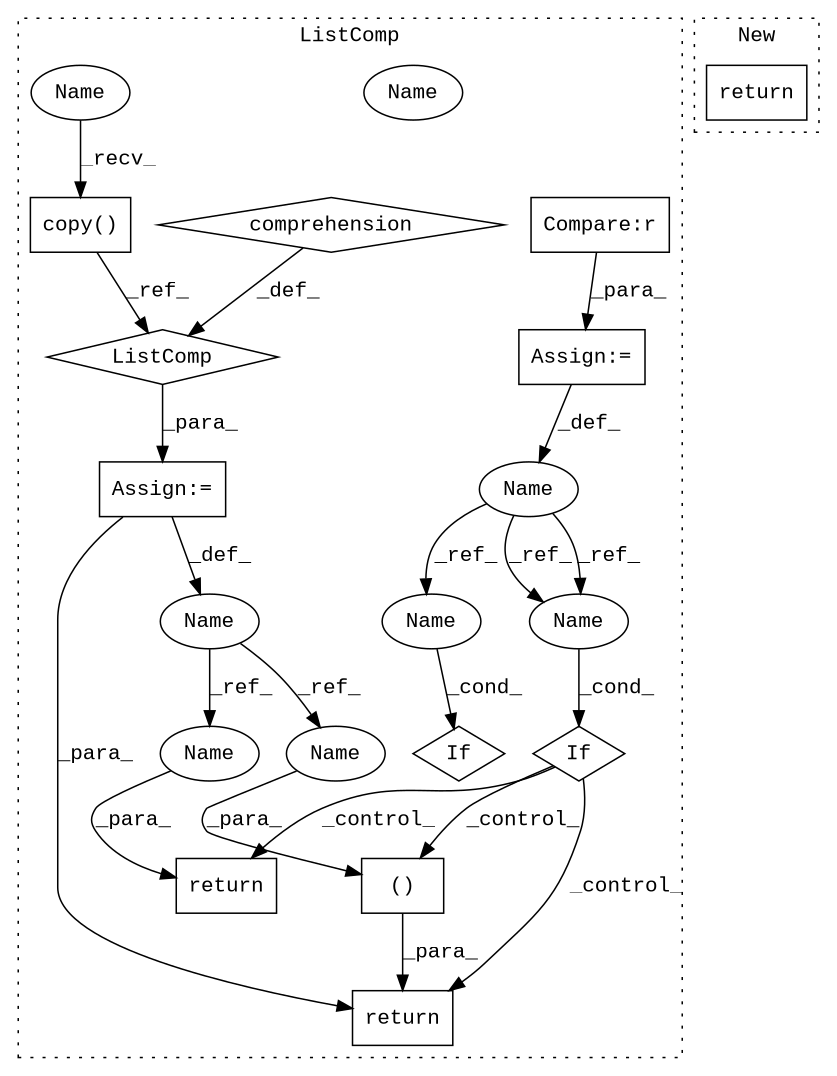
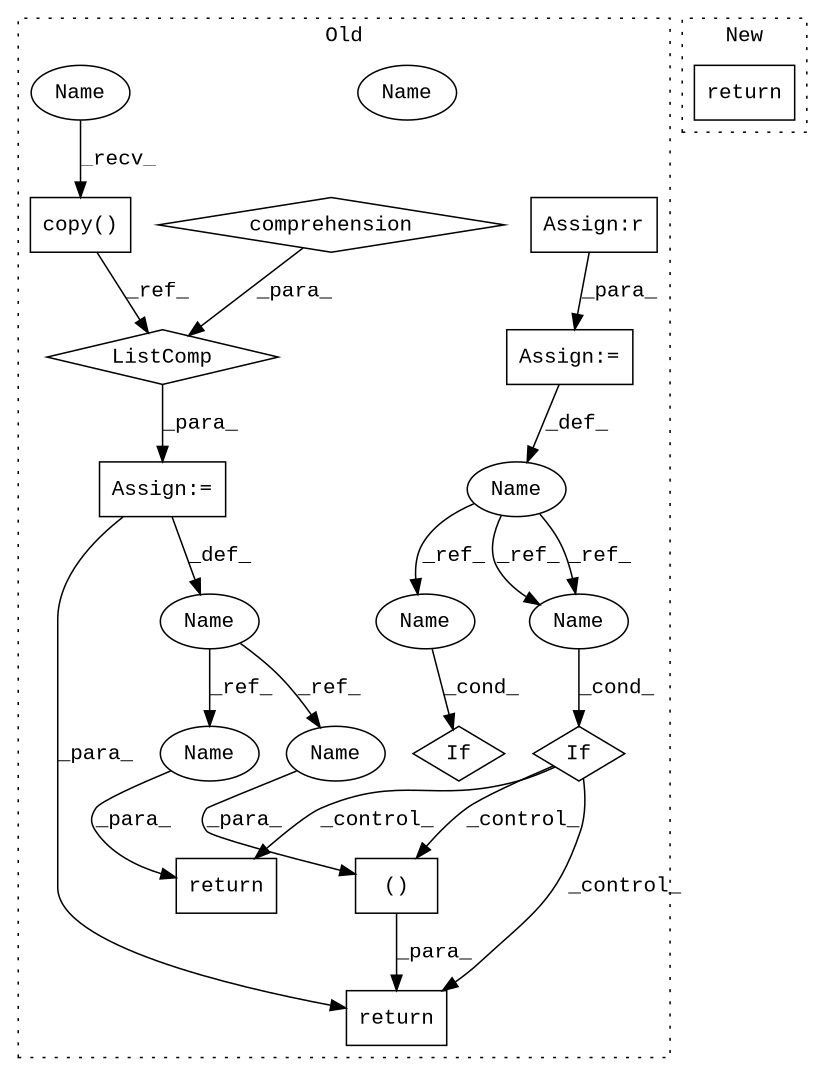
cluster "ListComp": label "ListComp" -> "Old"
node "Compare:r": label "Compare:r" -> "Assign:r"
edge "comprehension" -> "ListComp": label "_def_" -> "_para_"
